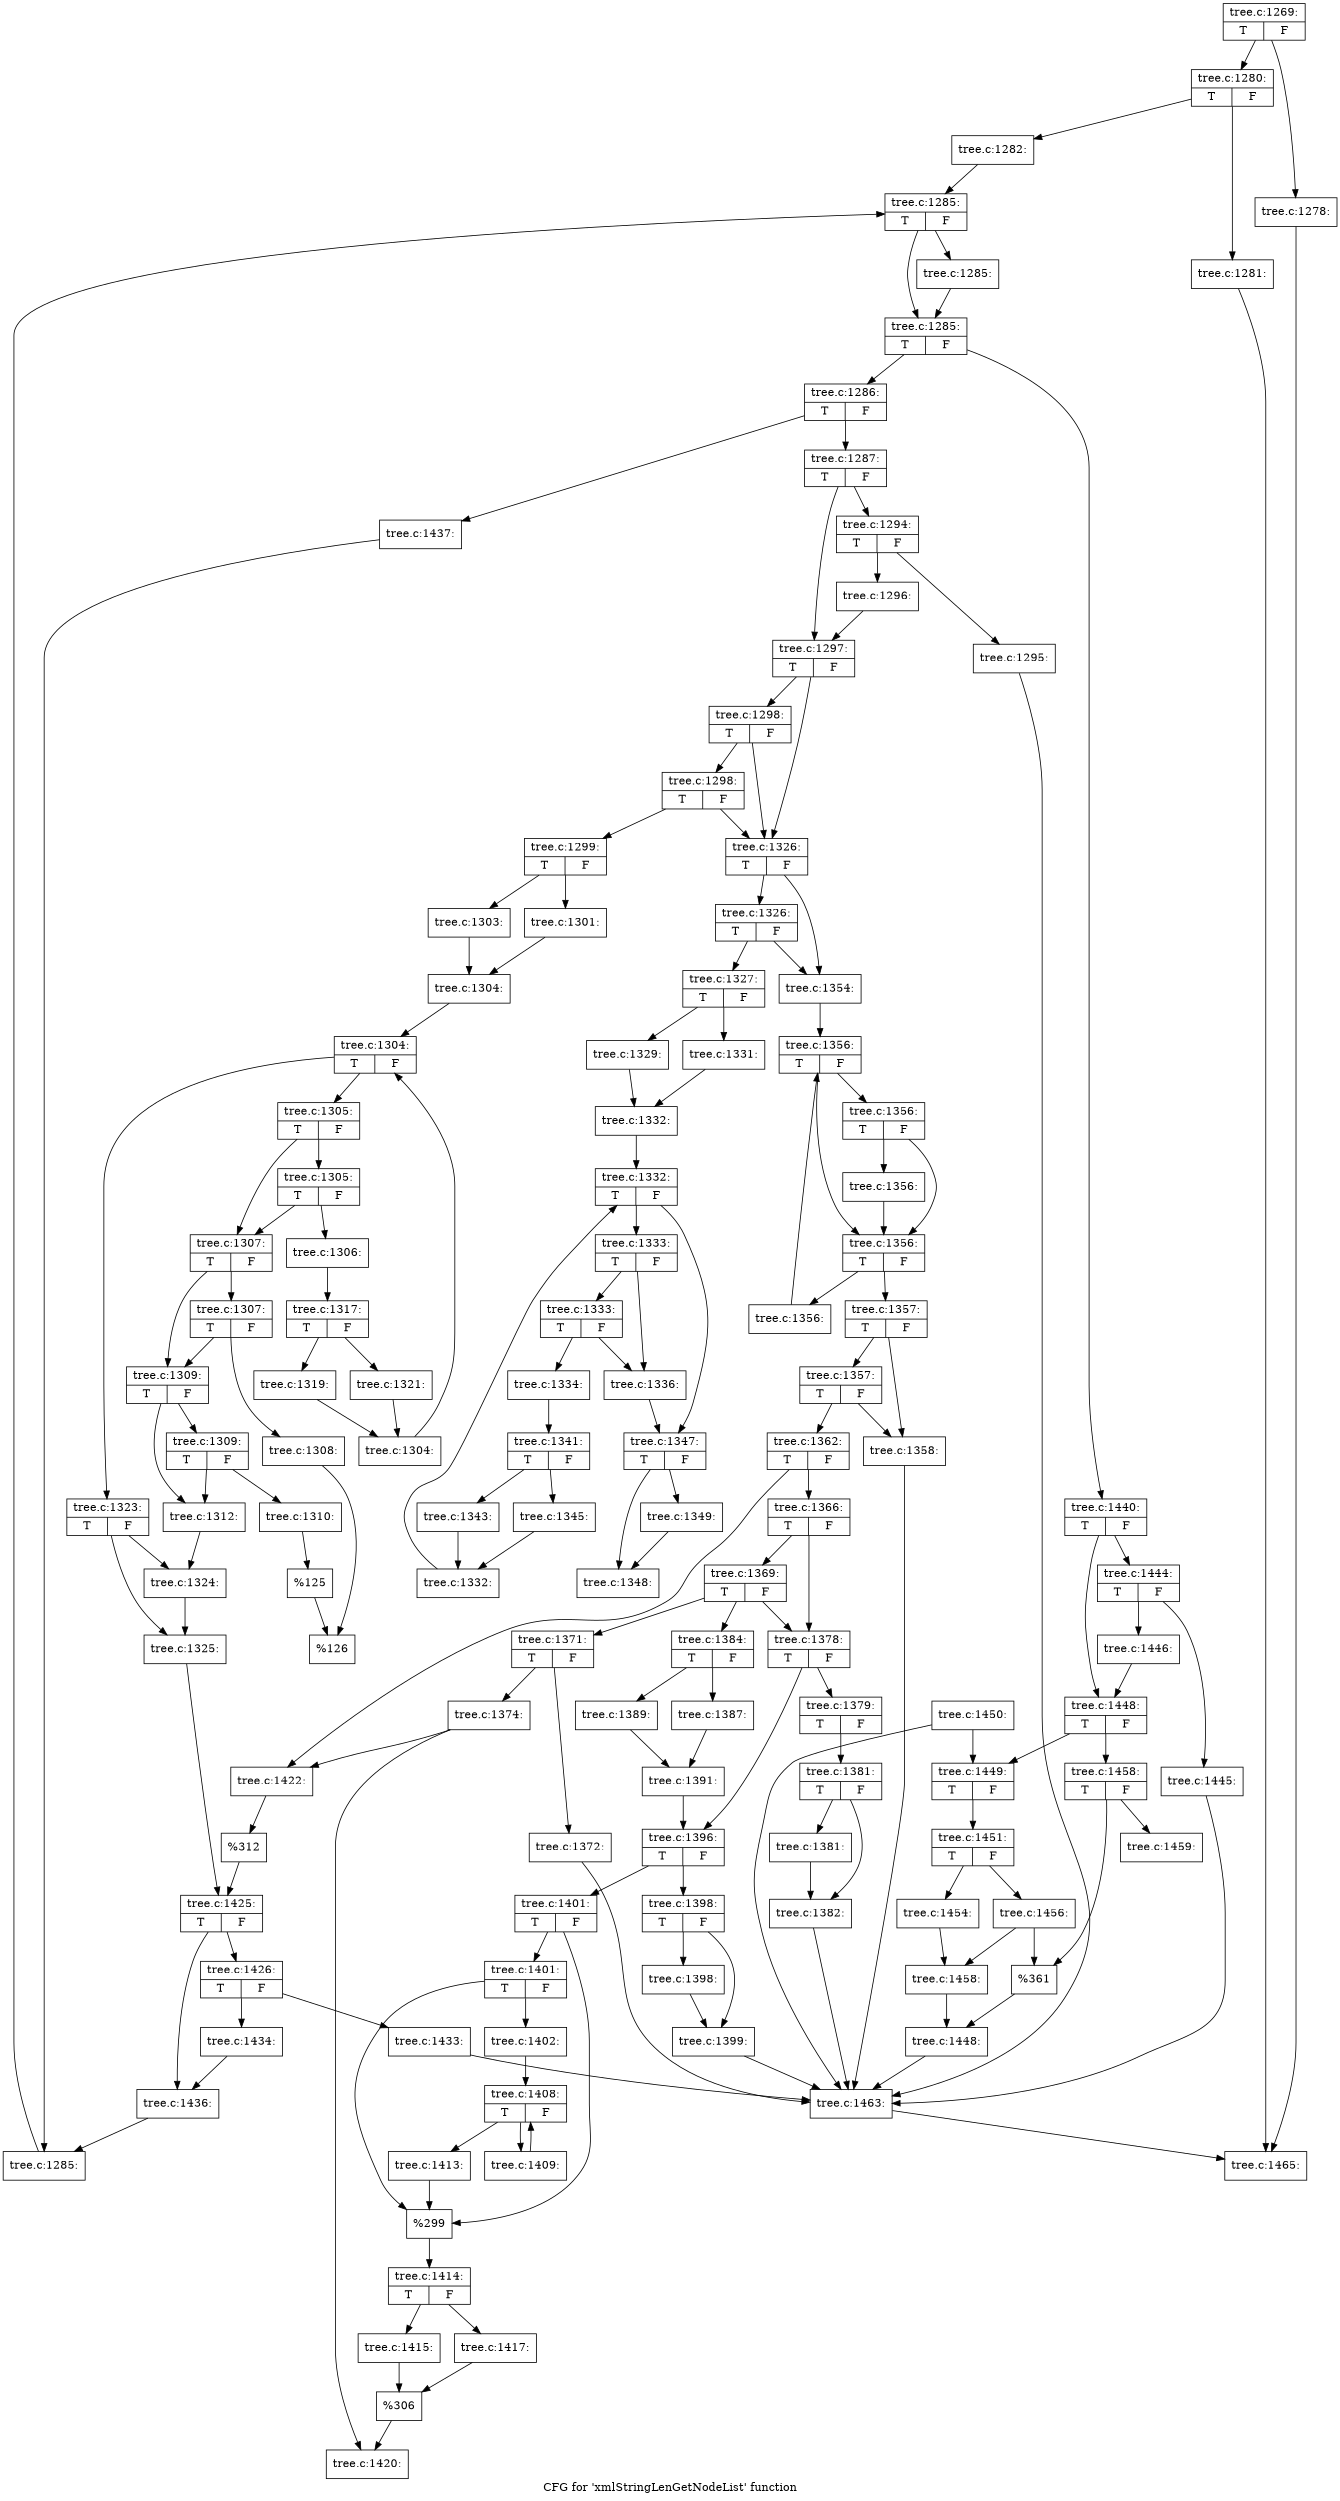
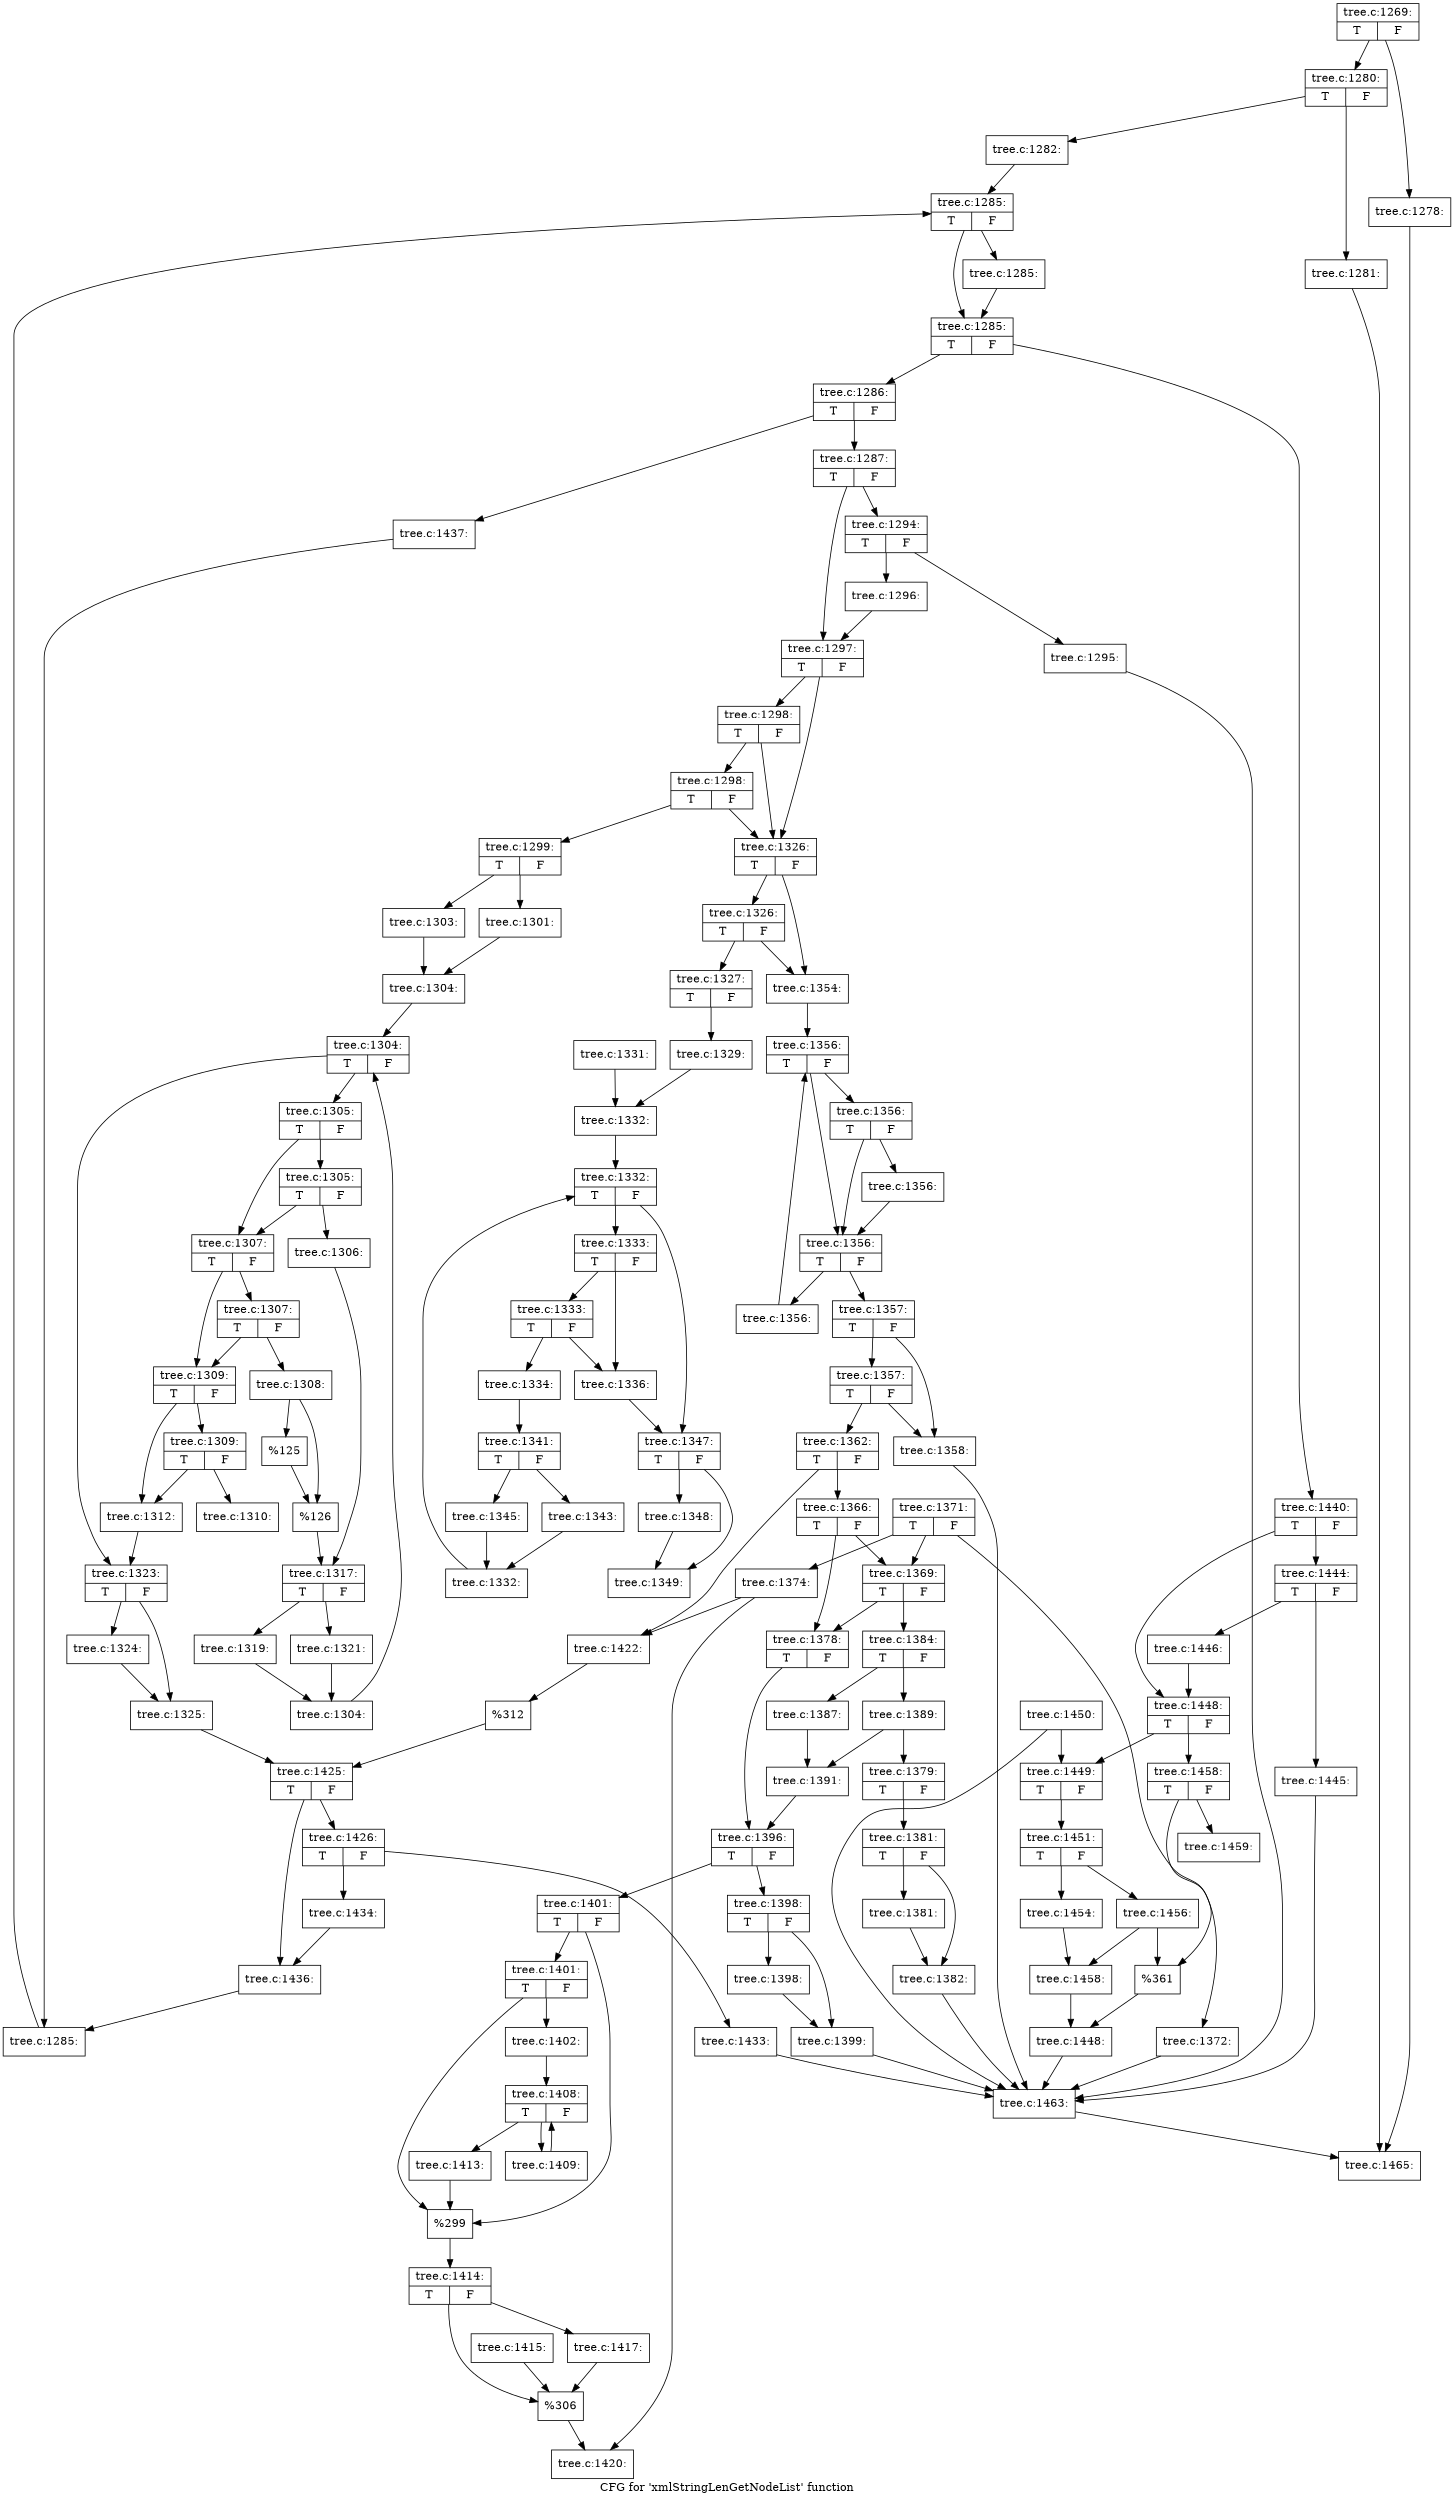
edge "tree.c:1327:" -> "tree.c:1331:": removed
edge "%126" -> "tree.c:1317:": added
edge "tree.c:1312:" -> "tree.c:1324:": now "tree.c:1312:" -> "tree.c:1323:"
edge "tree.c:1310:" -> "%125": now "tree.c:1308:" -> "%125"
edge "tree.c:1349:" -> "tree.c:1348:": reversed
edge "tree.c:1369:" -> "tree.c:1371:": reversed
edge "tree.c:1378:" -> "tree.c:1379:": now "tree.c:1389:" -> "tree.c:1379:"
edge "tree.c:1414:" -> "tree.c:1415:": now "tree.c:1414:" -> "%306"
